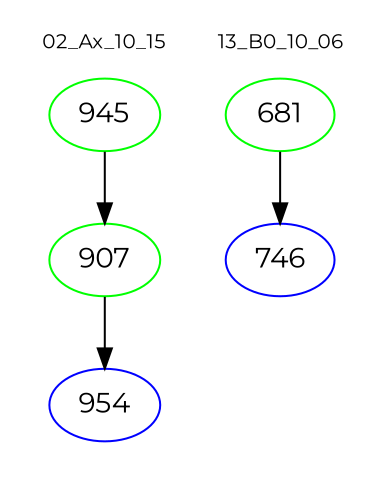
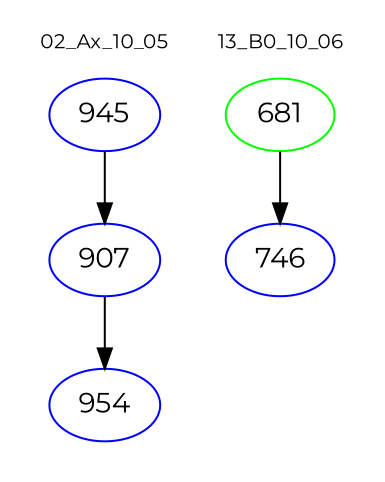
cluster "02_Ax_10_15": label "02_Ax_10_15" -> "02_Ax_10_05"
node "945": color green -> blue
node "907": color green -> blue
